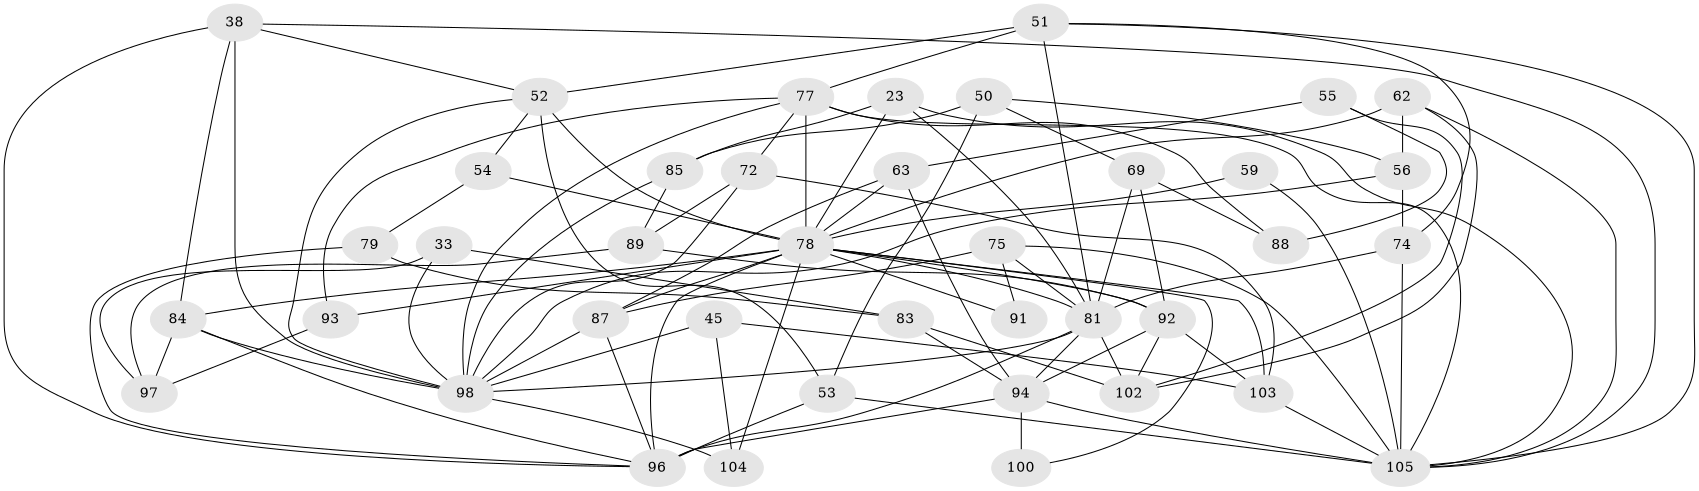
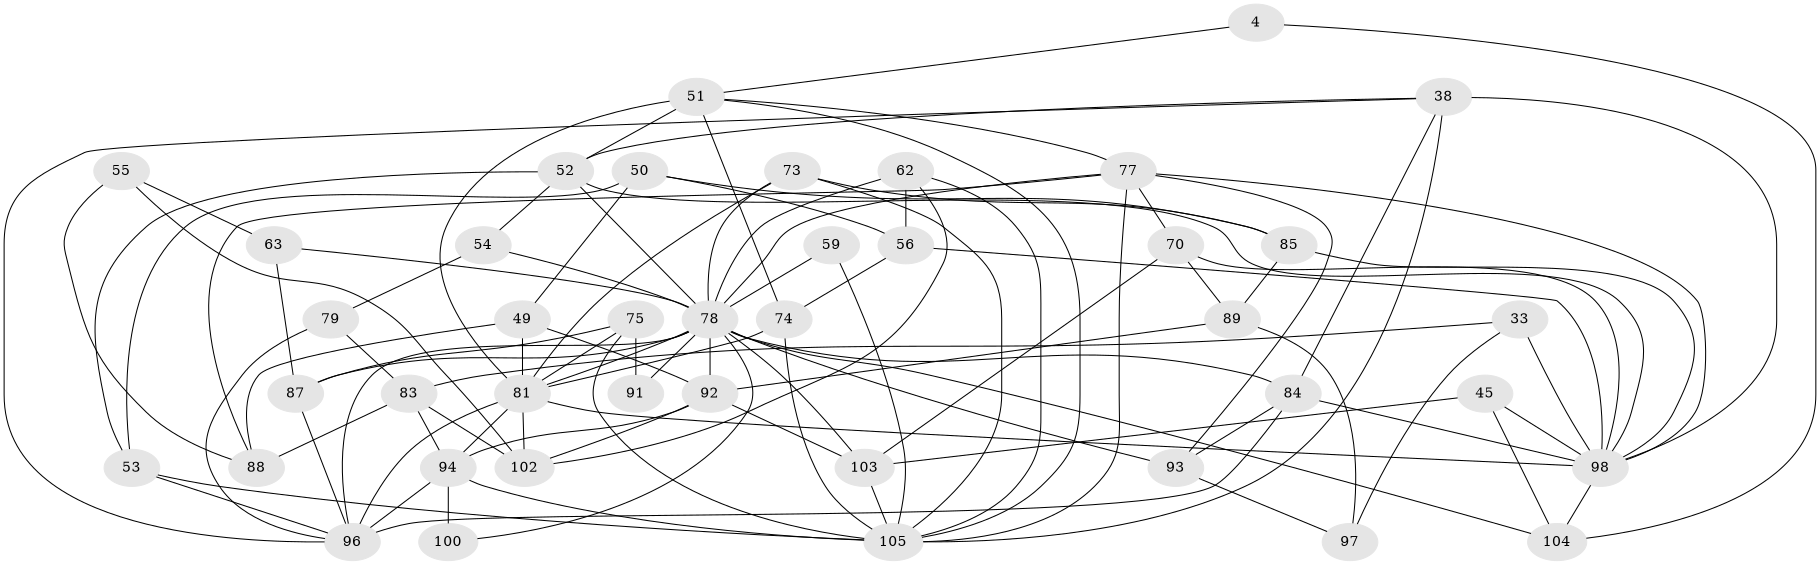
node "4": added
node "23": label "23" -> "73"
node "72": label "72" -> "70"
node "69": label "69" -> "49"
edge "63" -- "94": removed
edge "84" -- "97": now "84" -- "93"
edge "87" -- "98": removed
edge "83" -- "88": added
